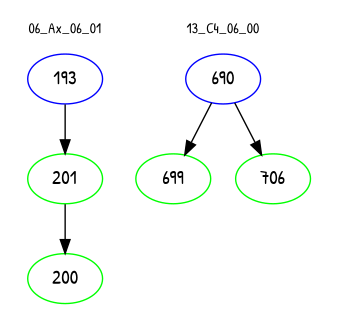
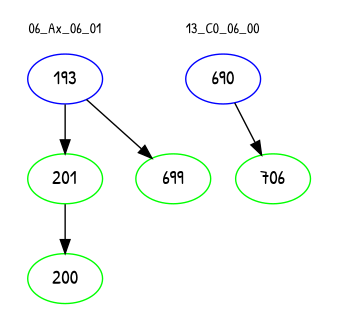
cluster "13_C4_06_00": label "13_C4_06_00" -> "13_C0_06_00"
edge "690" -> "699": now "193" -> "699"
